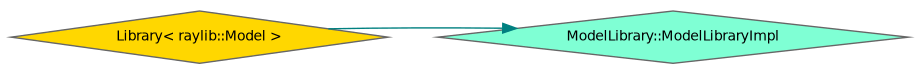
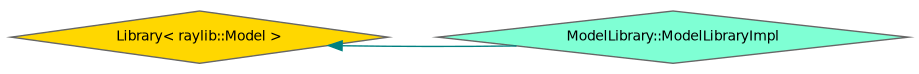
edge "Library< raylib::Model >" -> "ModelLibrary::ModelLibraryImpl": reversed
